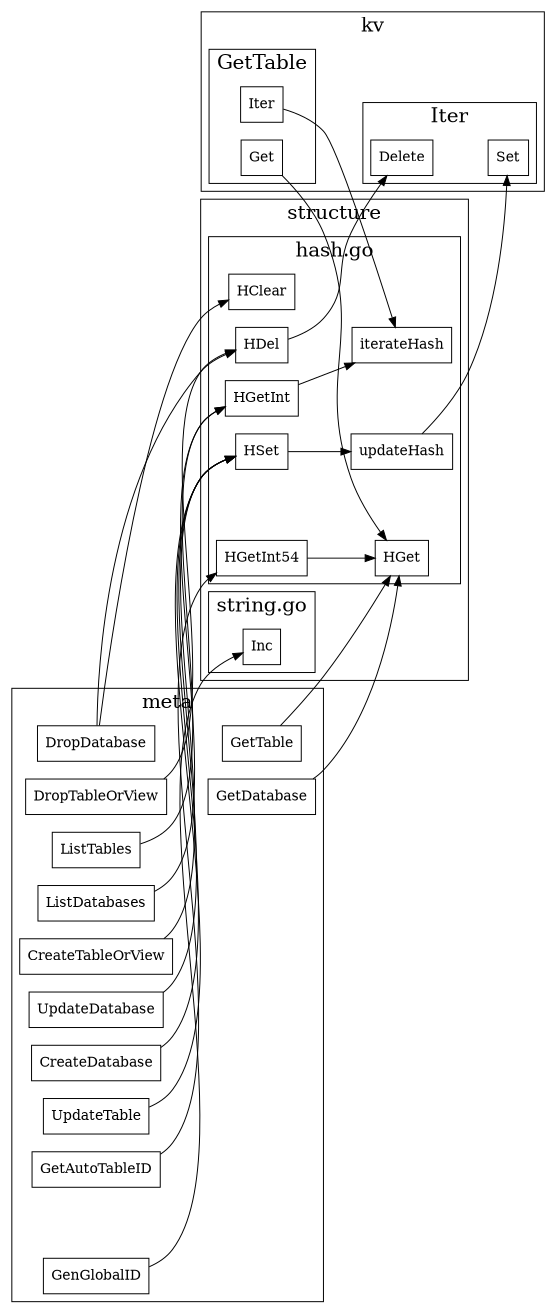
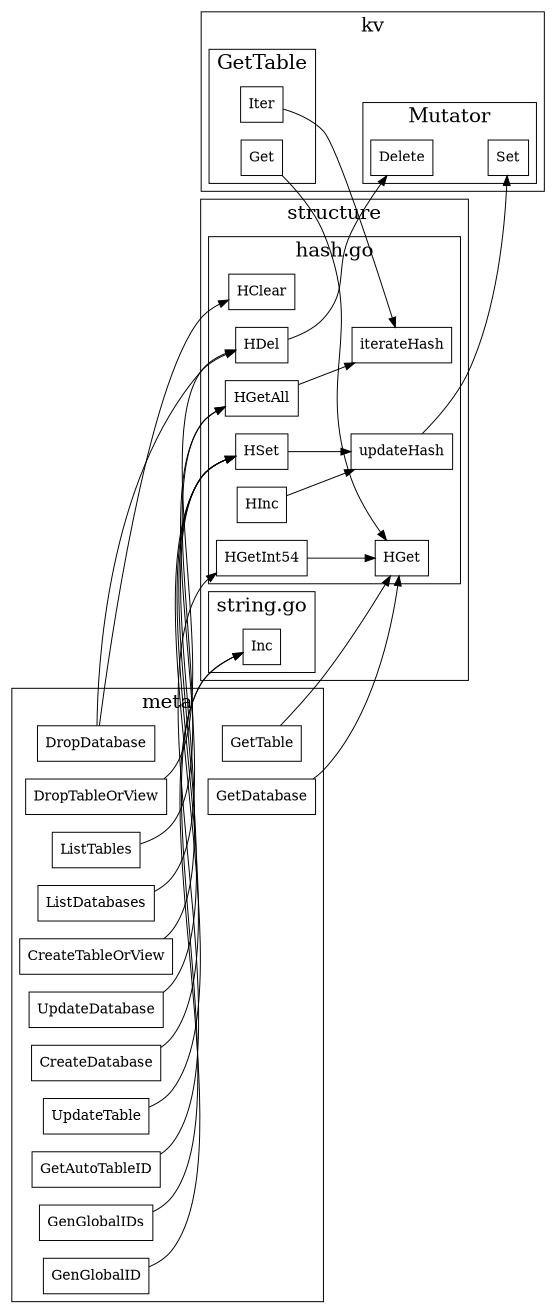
cluster "Iter": label "Iter" -> "Mutator"
node "HGetInt": label "HGetInt" -> "HGetAll"
node "HInc": added
node "GenGlobalIDs": added
